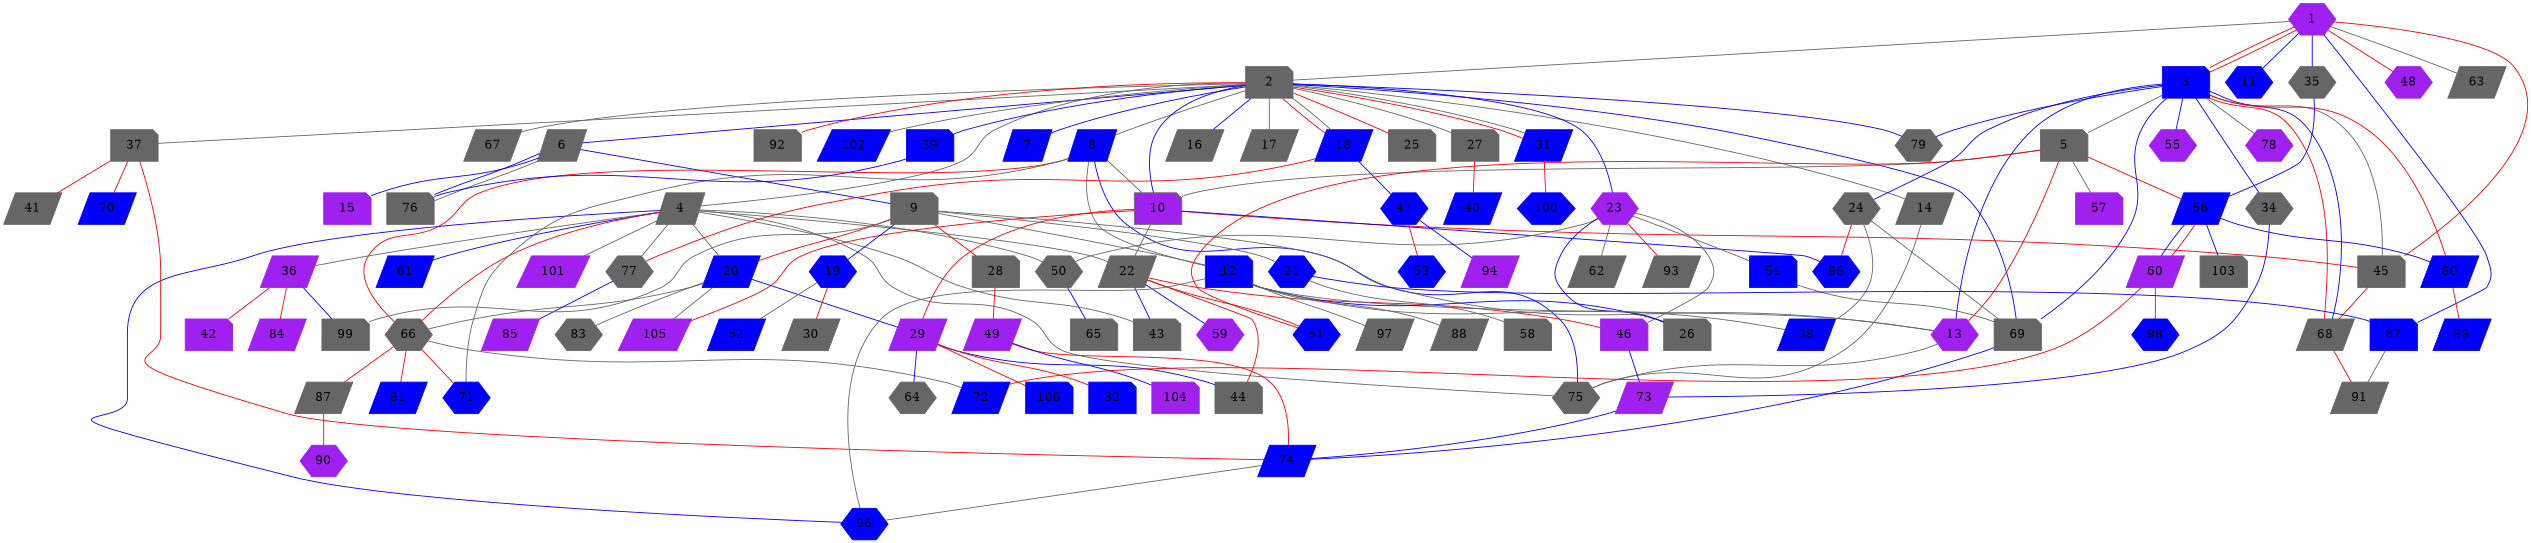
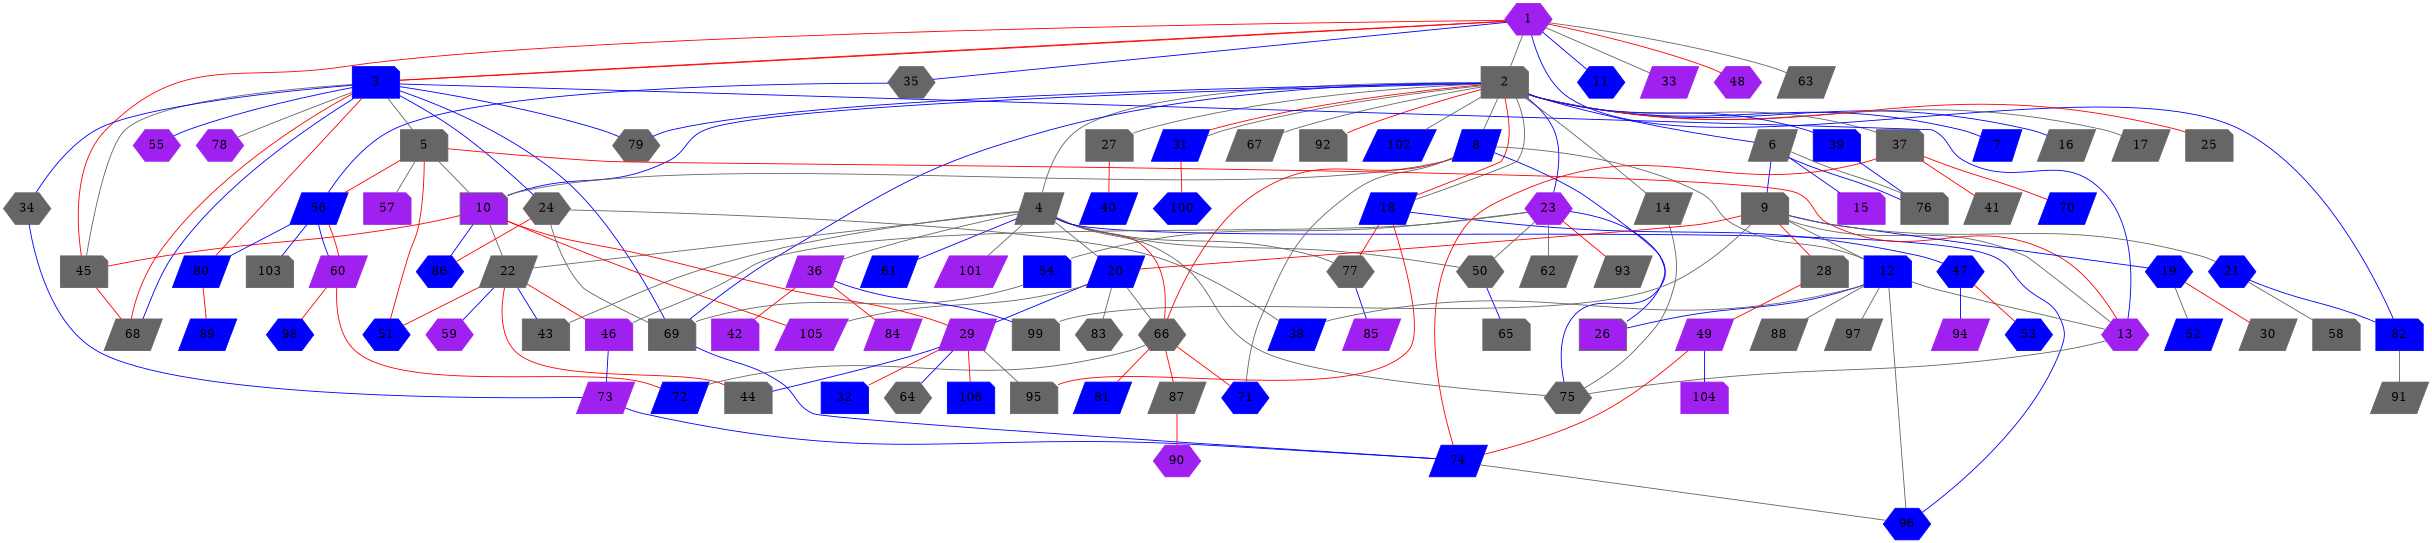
node "33": added
node "26": fillcolor gray40 -> purple
edge "68" -- "91": removed
node "95": added
